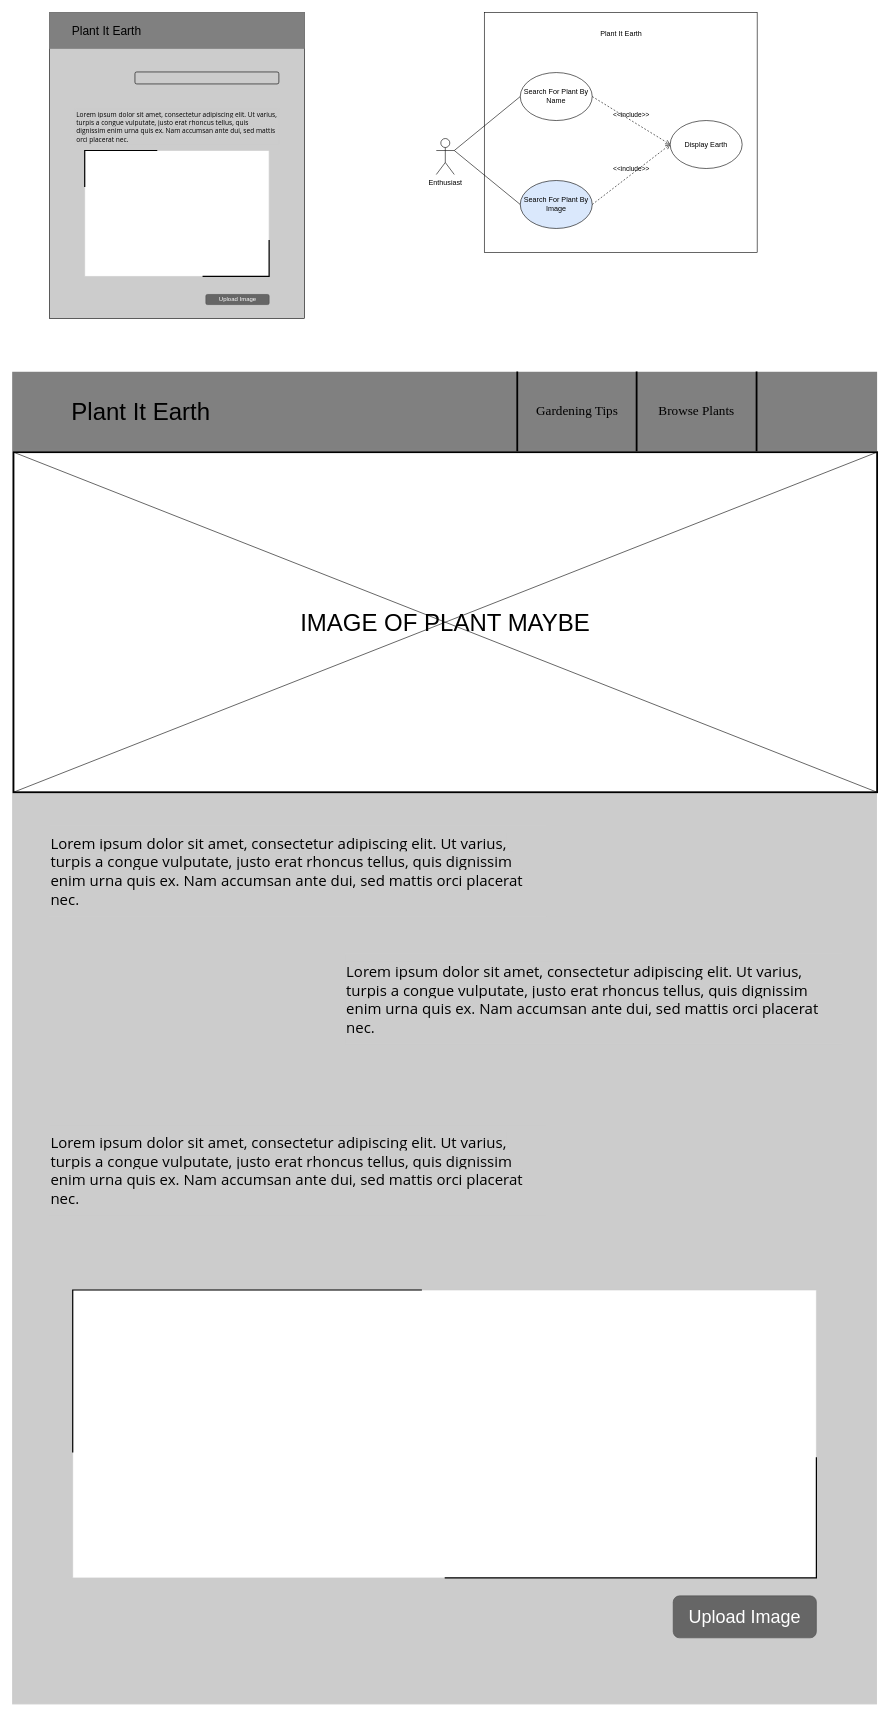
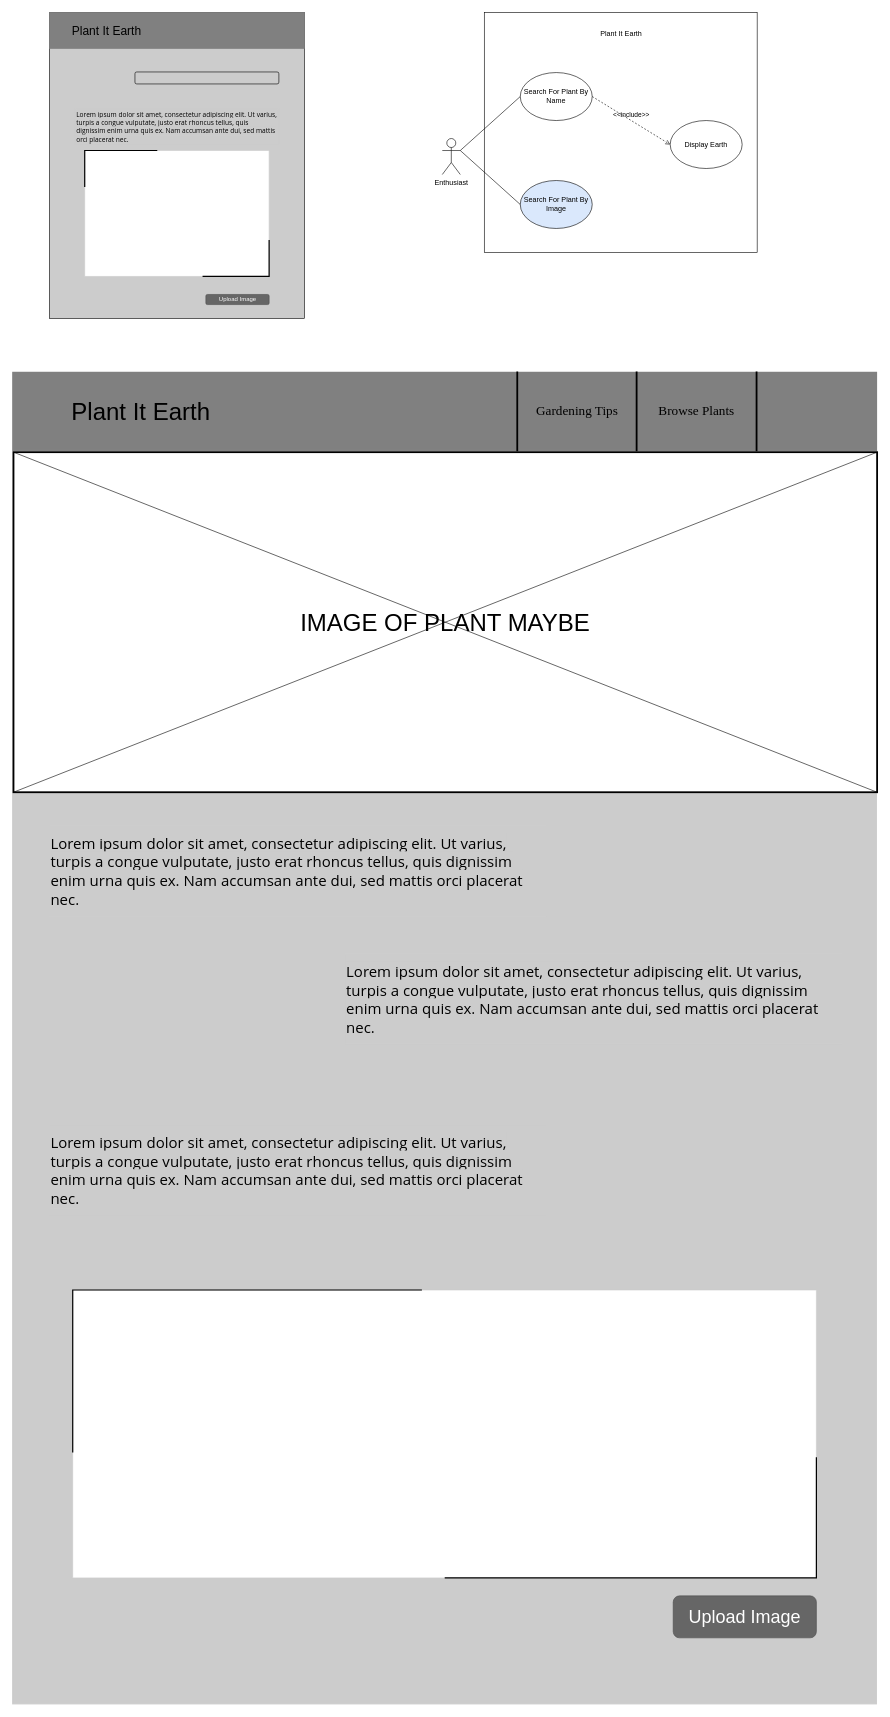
node "Enthusiast": moved (446, 156) -> (452, 156)
edge "Search For Plant By Image" -> "Display Earth": removed, label "<<include>>"
